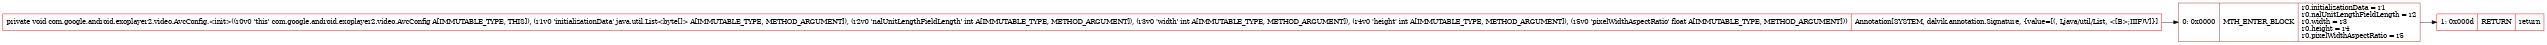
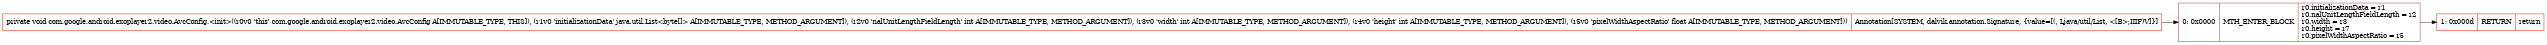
node "0: 0x0000": text "r0.height = r4" -> "r0.height = r7"
